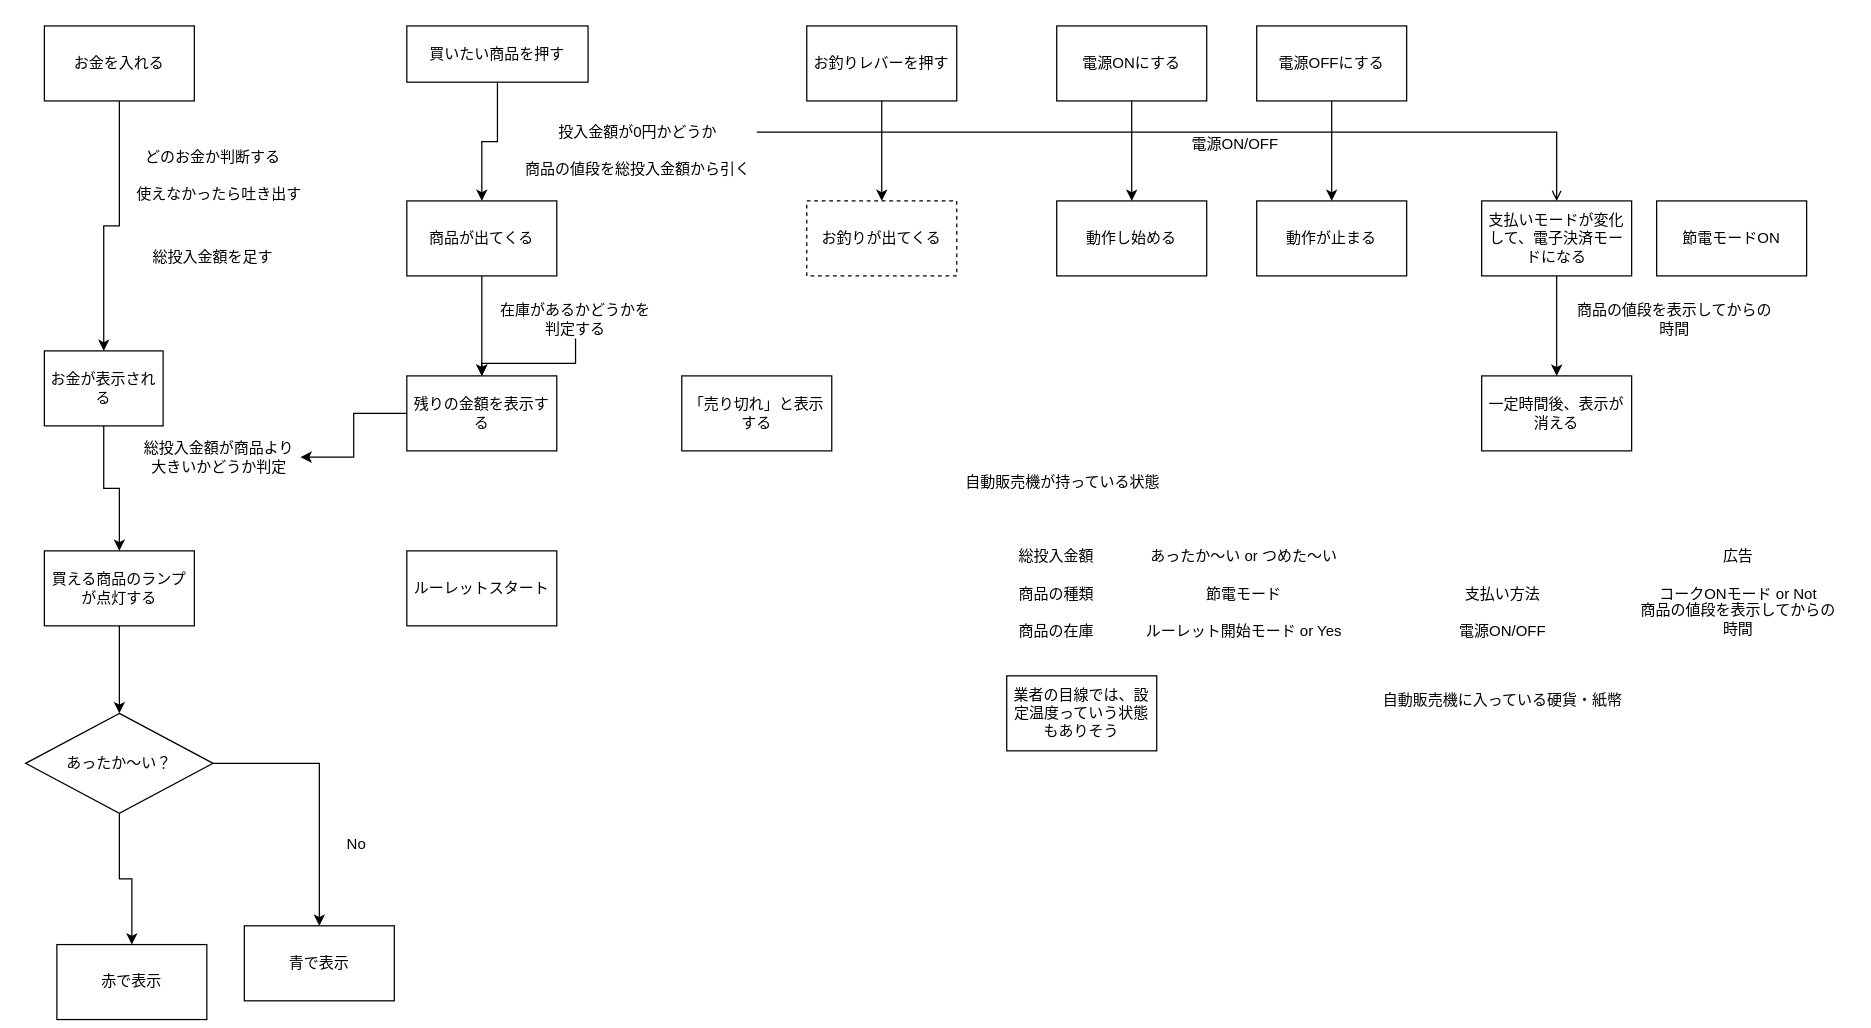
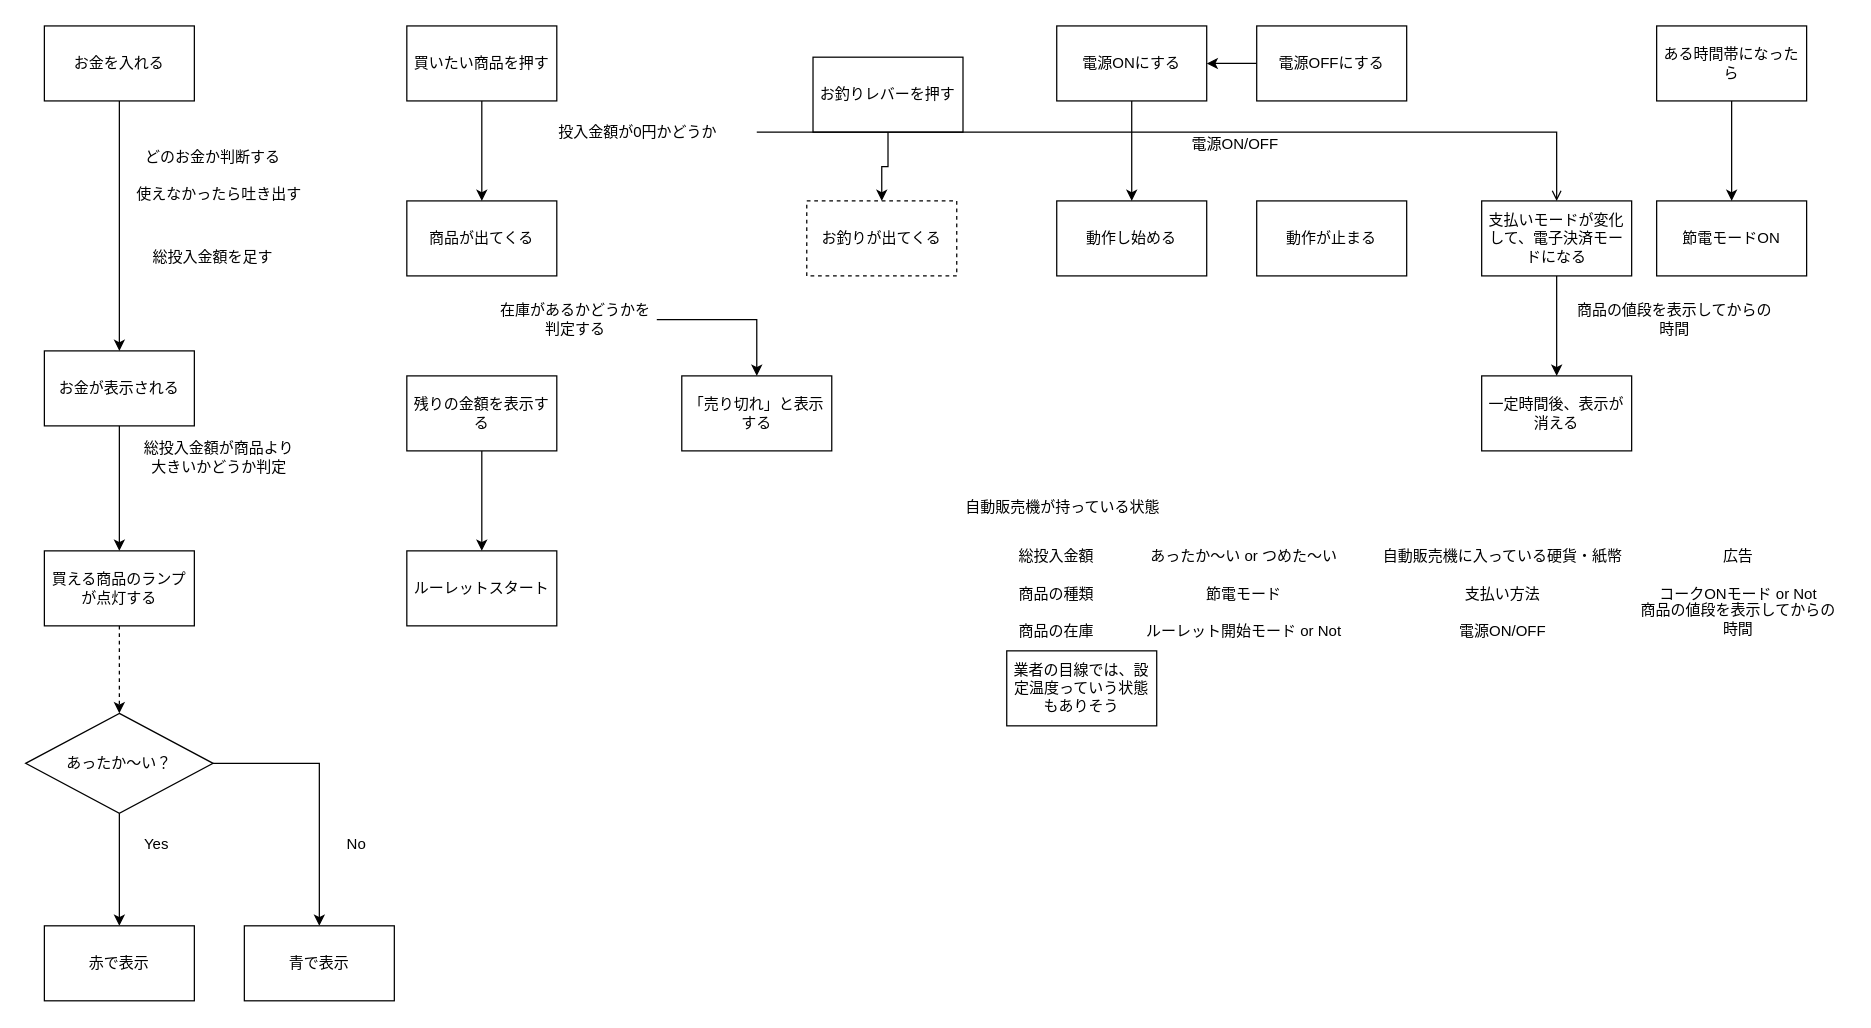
node "買いたい商品を押す": size 181x56 -> 150x75
node "お釣りレバーを押す": moved (882, 63) -> (888, 94)
node "ある時間帯になったら": added
edge "電源OFFにする" -> "動作が止まる": now "電源OFFにする" -> "電源ONにする"
edge "ある時間帯になったら" -> "節電モードON": added
node "商品の値段を総投入金額から引く": removed
edge "商品が出てくる" -> "残りの金額を表示する": removed
edge "在庫があるかどうかを判定する" -> "残りの金額を表示する": now "在庫があるかどうかを判定する" -> "「売り切れ」と表示する"
node "お金が表示される": size 119x75 -> 150x75
edge "残りの金額を表示する" -> "総投入金額が商品より大きいかどうか判定": removed
node "自動販売機が持っている状態": moved (1063, 482) -> (1063, 507)
edge "残りの金額を表示する" -> "ルーレットスタート": added
node "ルーレット開始モード or Yes": label "ルーレット開始モード or Yes" -> "ルーレット開始モード or Not"
edge "買える商品のランプが点灯する" -> "あったか〜い？": style solid -> dashed
node "自動販売機に入っている硬貨・紙幣": moved (1503, 701) -> (1503, 557)
node "業者の目線では、設定温度っていう状態もありそう": moved (1082, 713) -> (1082, 688)
node "Yes": added
node "赤で表示": moved (132, 982) -> (119, 963)
